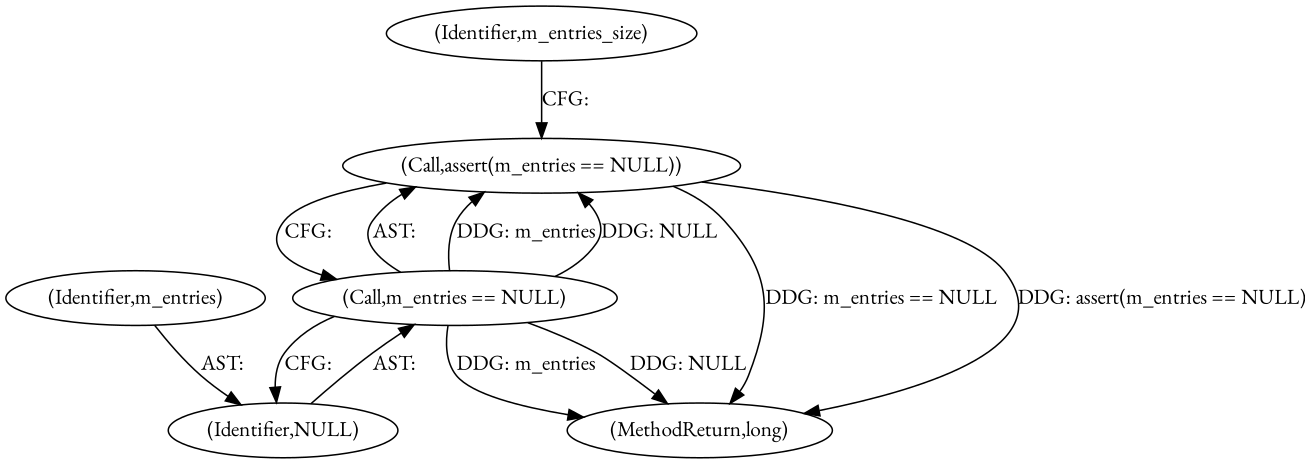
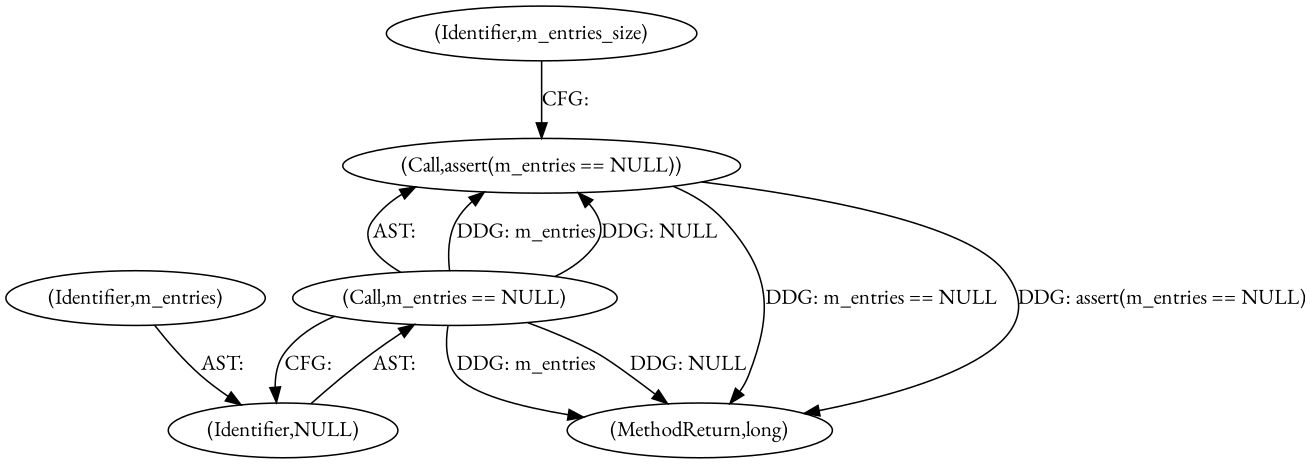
edge "(Call,assert(m_entries == NULL))" -> "(Call,m_entries == NULL)": removed, label "CFG:"
